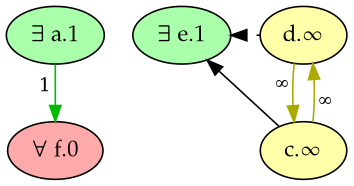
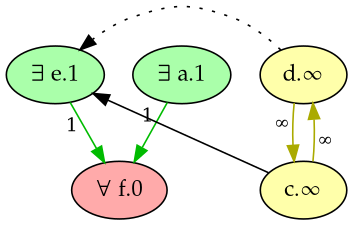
edge "∃ e.1" -> "∀ f.0": added
